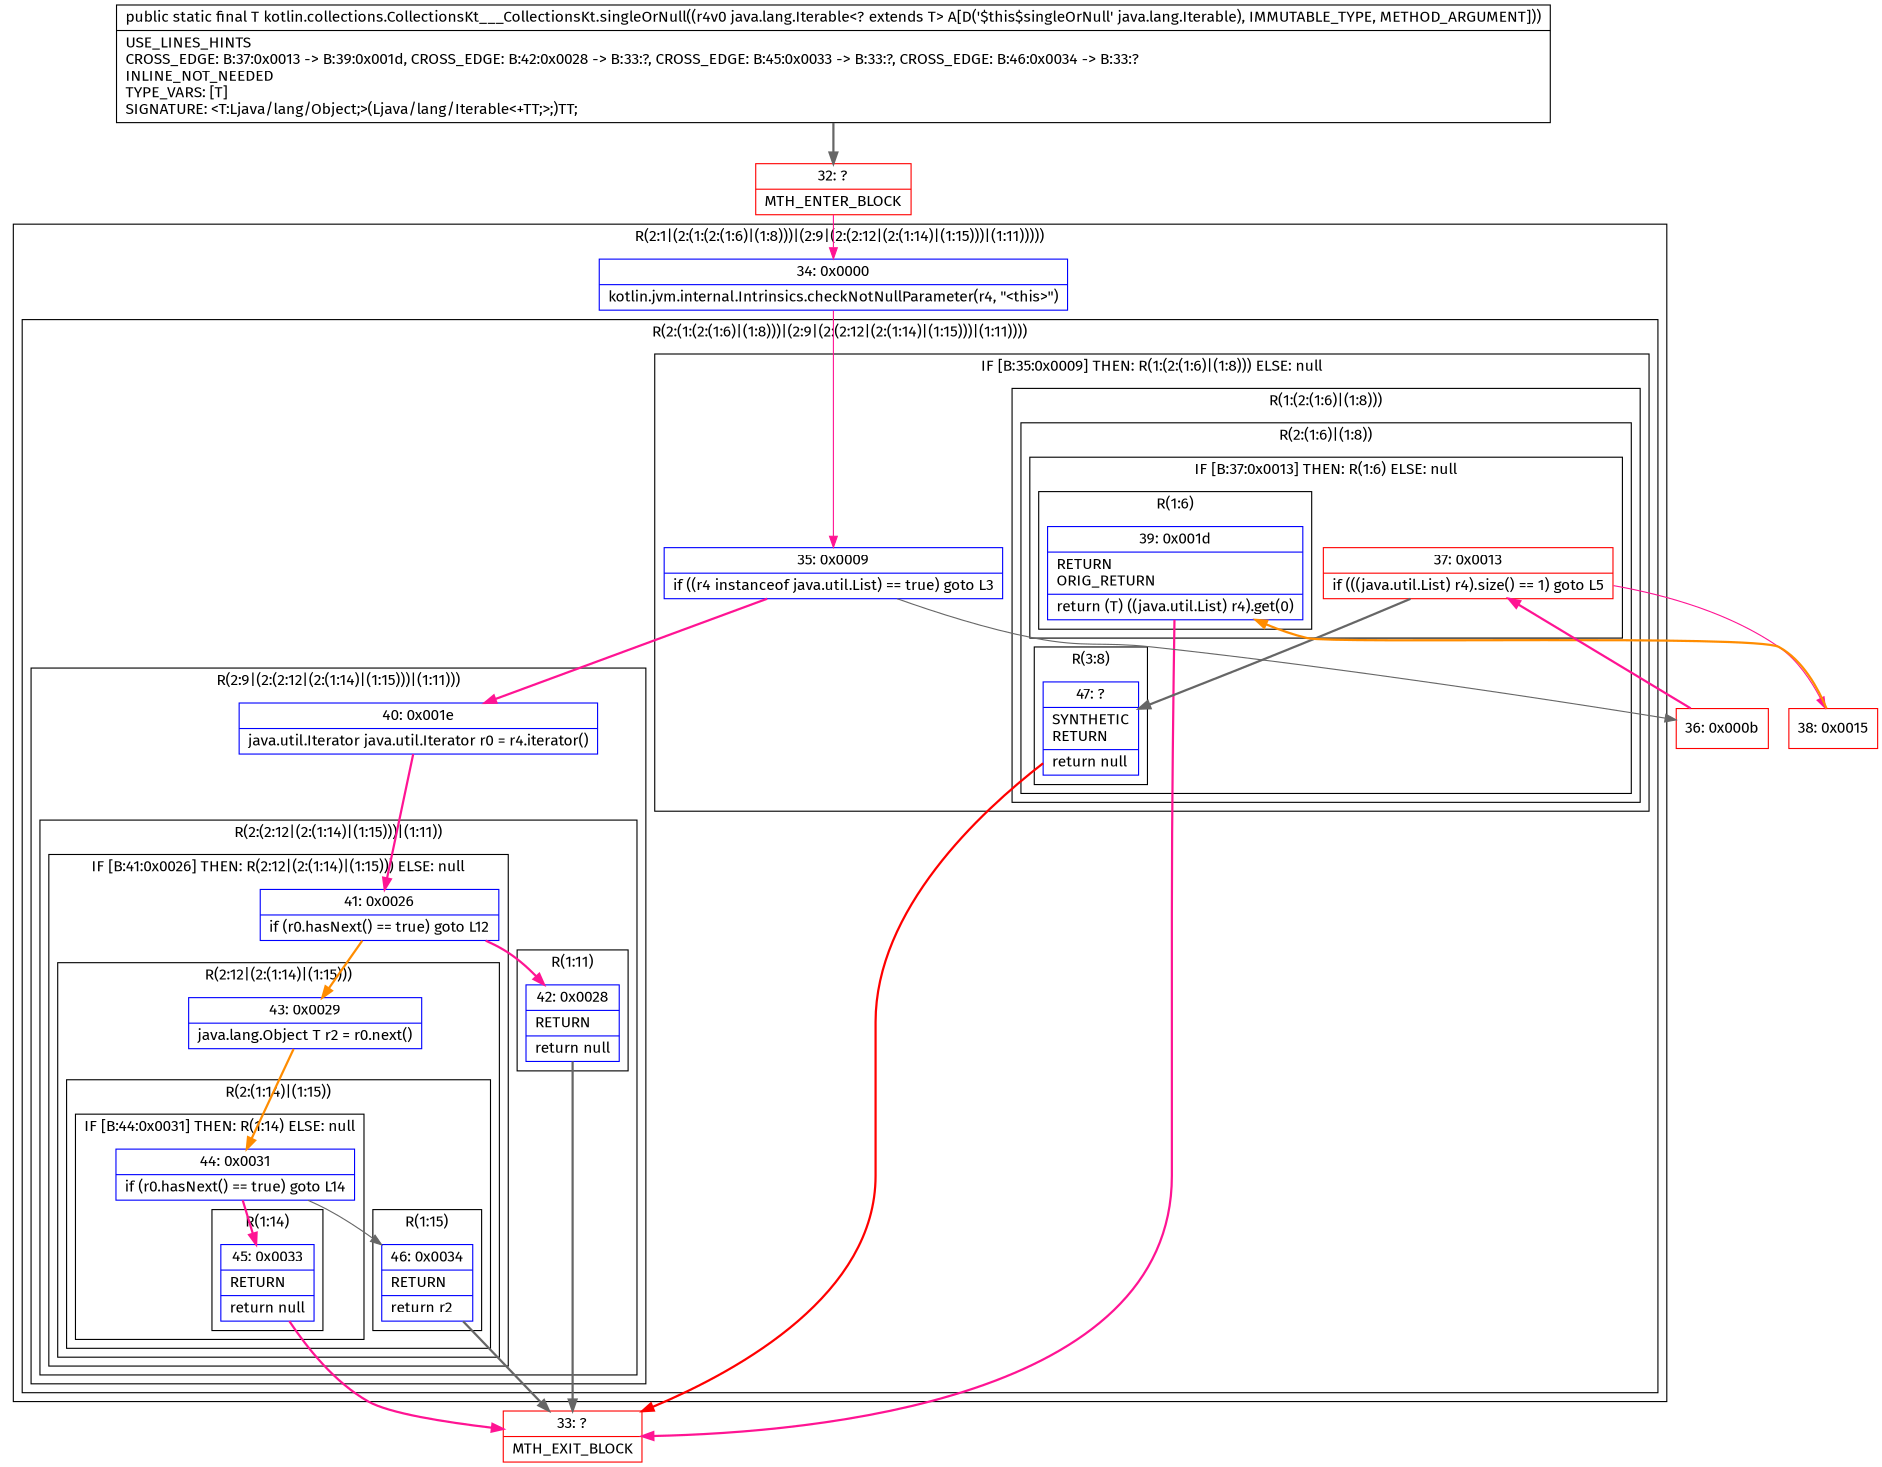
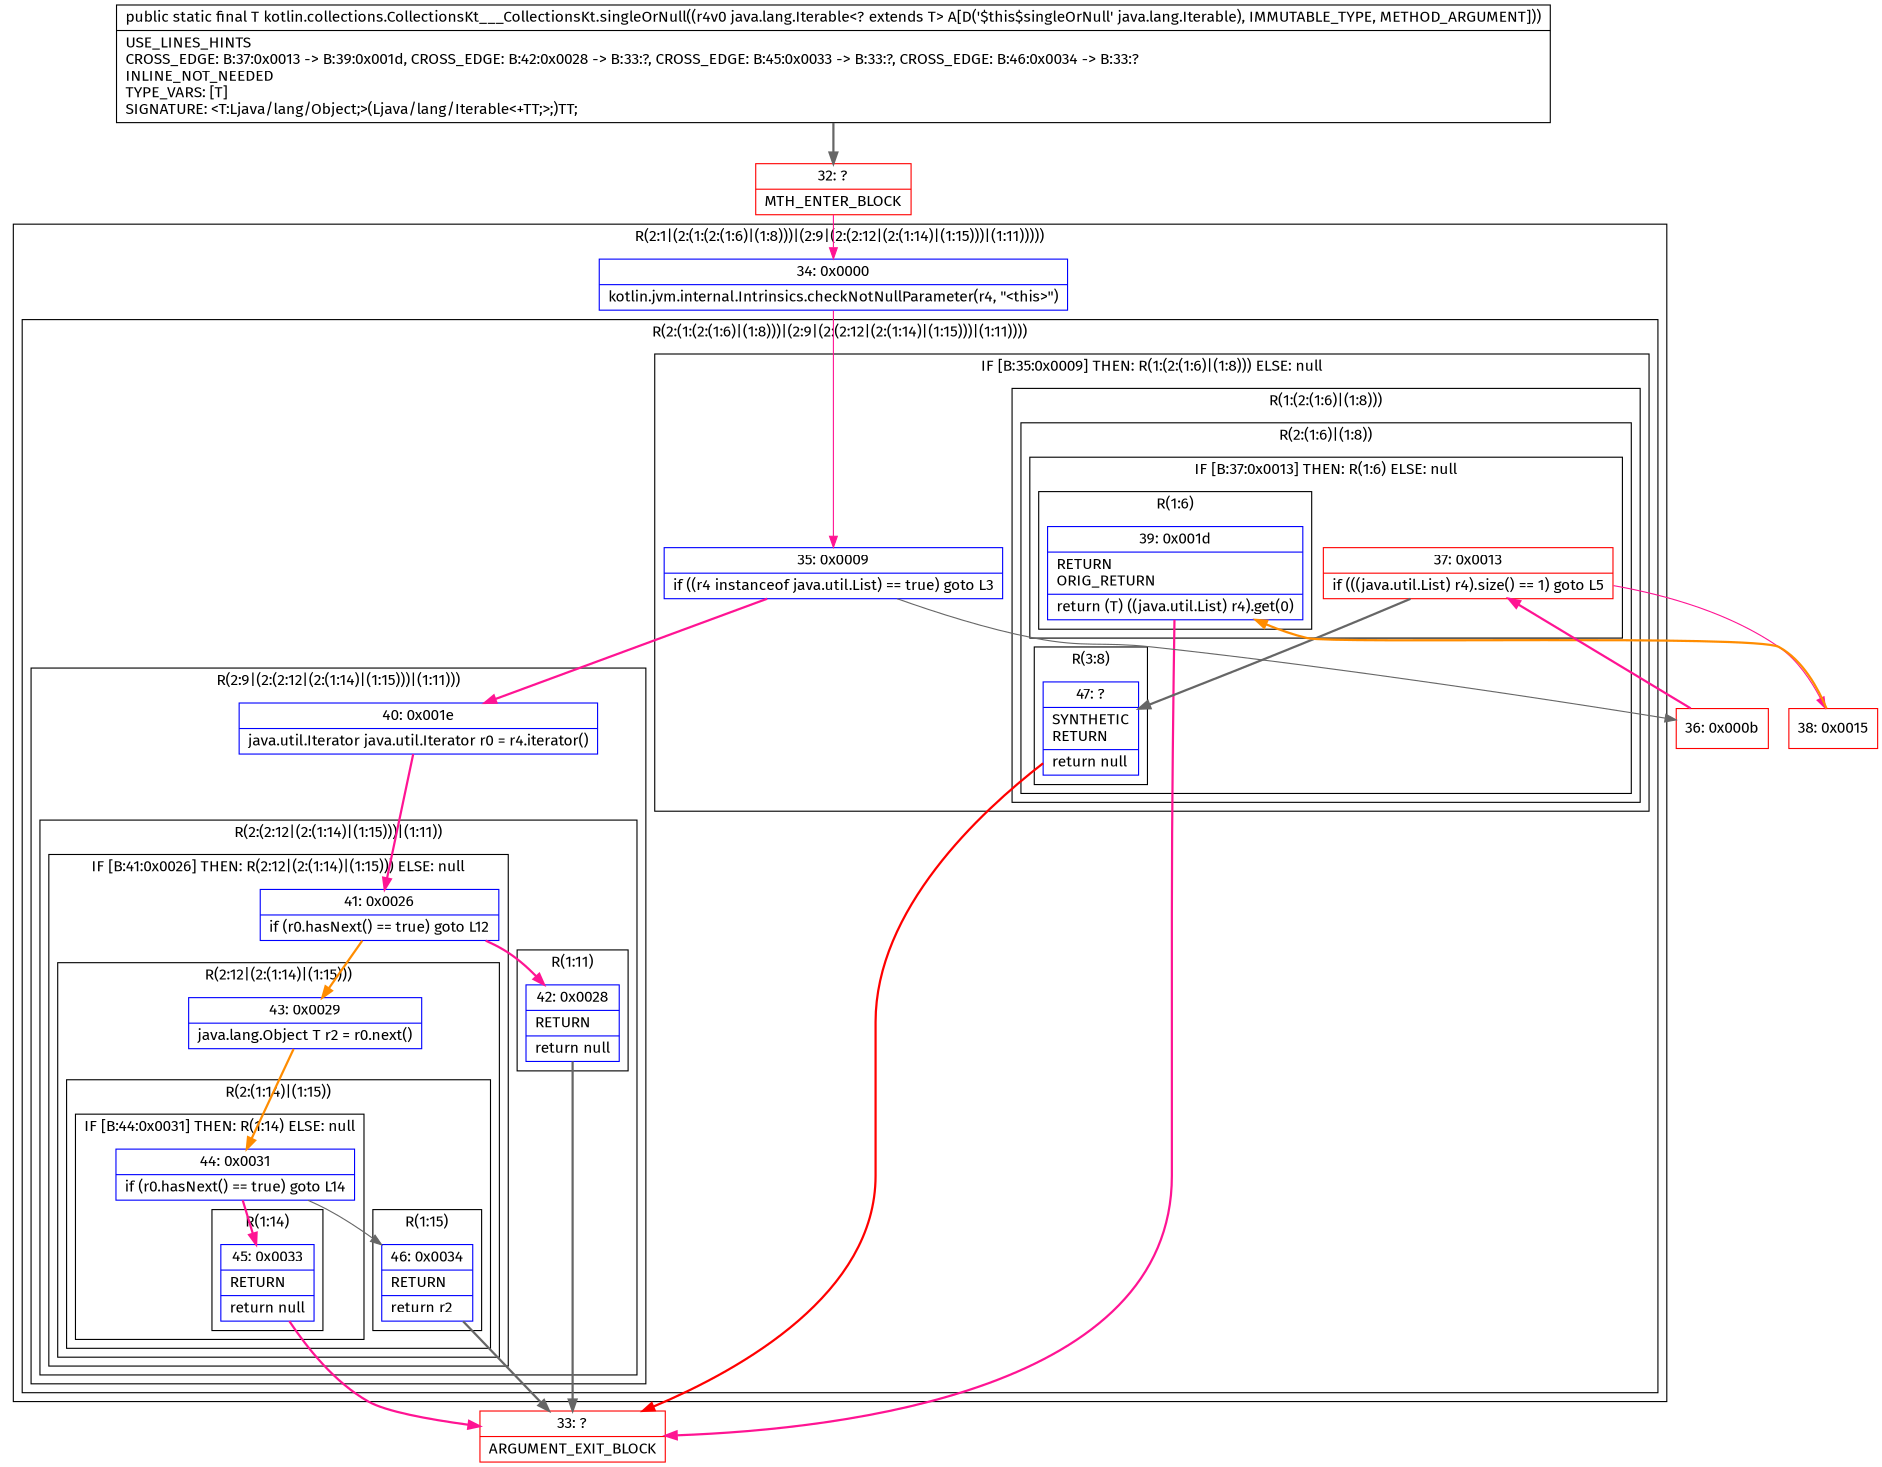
node "33: ?": text "MTH_EXIT_BLOCK" -> "ARGUMENT_EXIT_BLOCK"
